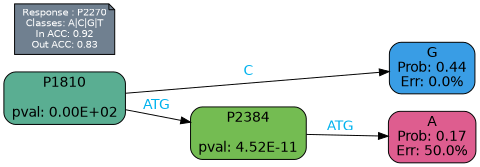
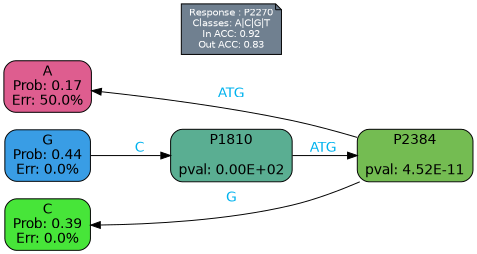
edge "P1810 pval: 0.00E+02" -> "G Prob: 0.44 Err: 0.0%": reversed
node "C Prob: 0.39 Err: 0.0%": added
